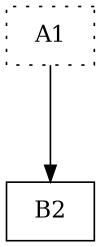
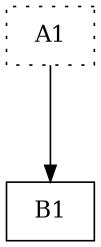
node "B2": label "B2" -> "B1"
